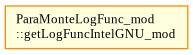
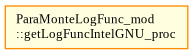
node "ParaMonteLogFunc_mod ::getLogFuncIntelGNU_mod": label "ParaMonteLogFunc_mod ::getLogFuncIntelGNU_mod" -> "ParaMonteLogFunc_mod ::getLogFuncIntelGNU_proc"
